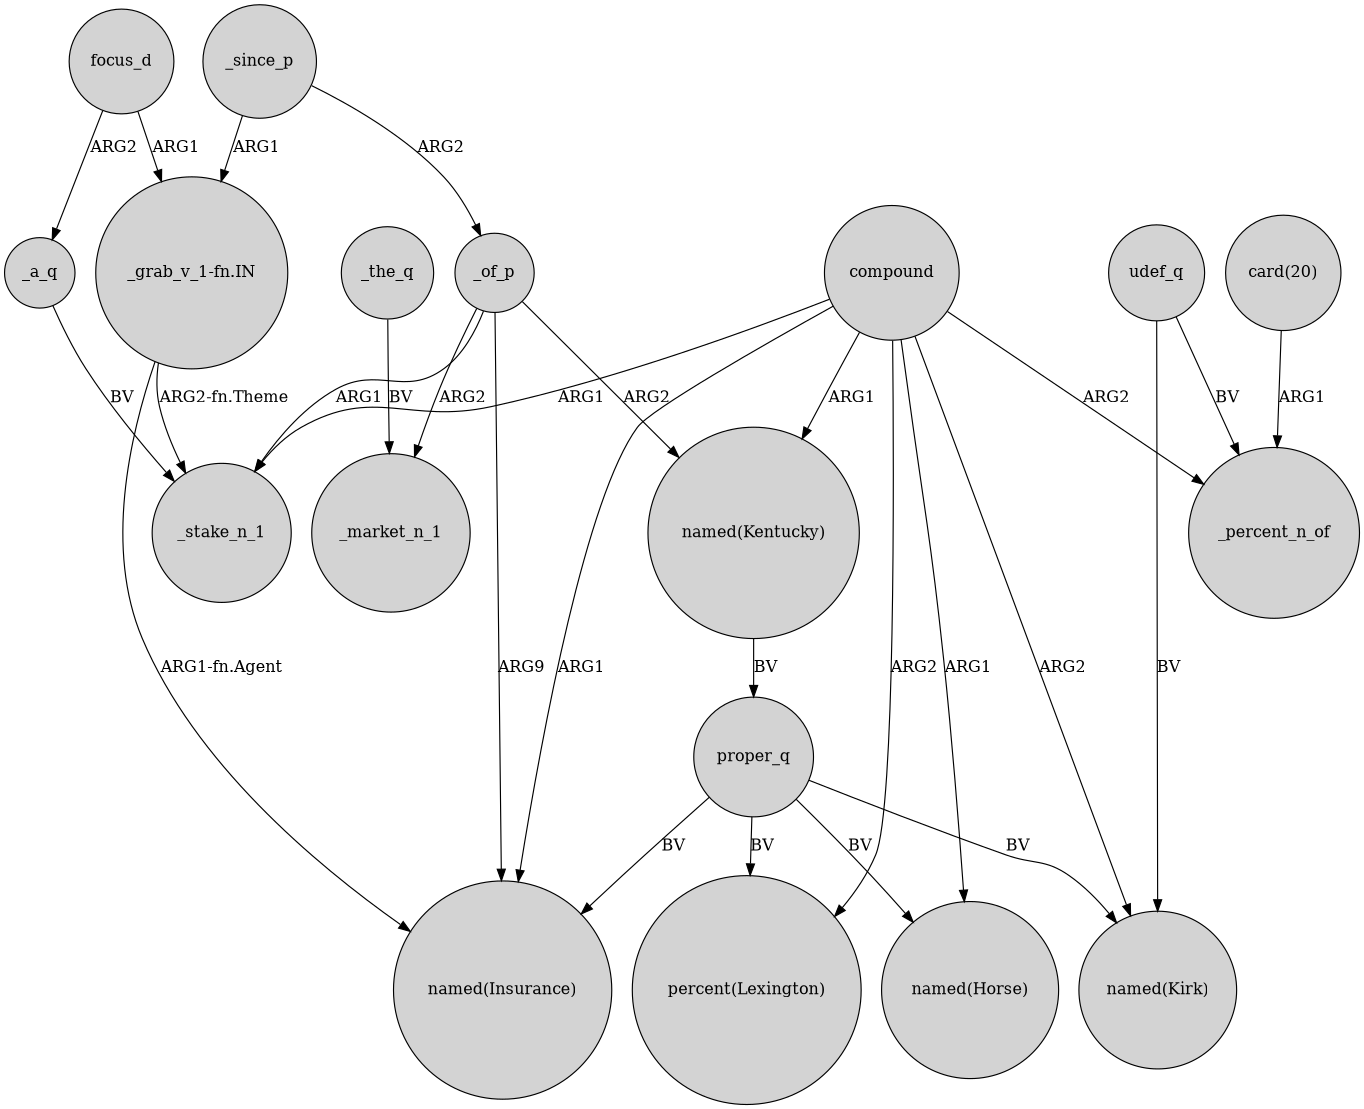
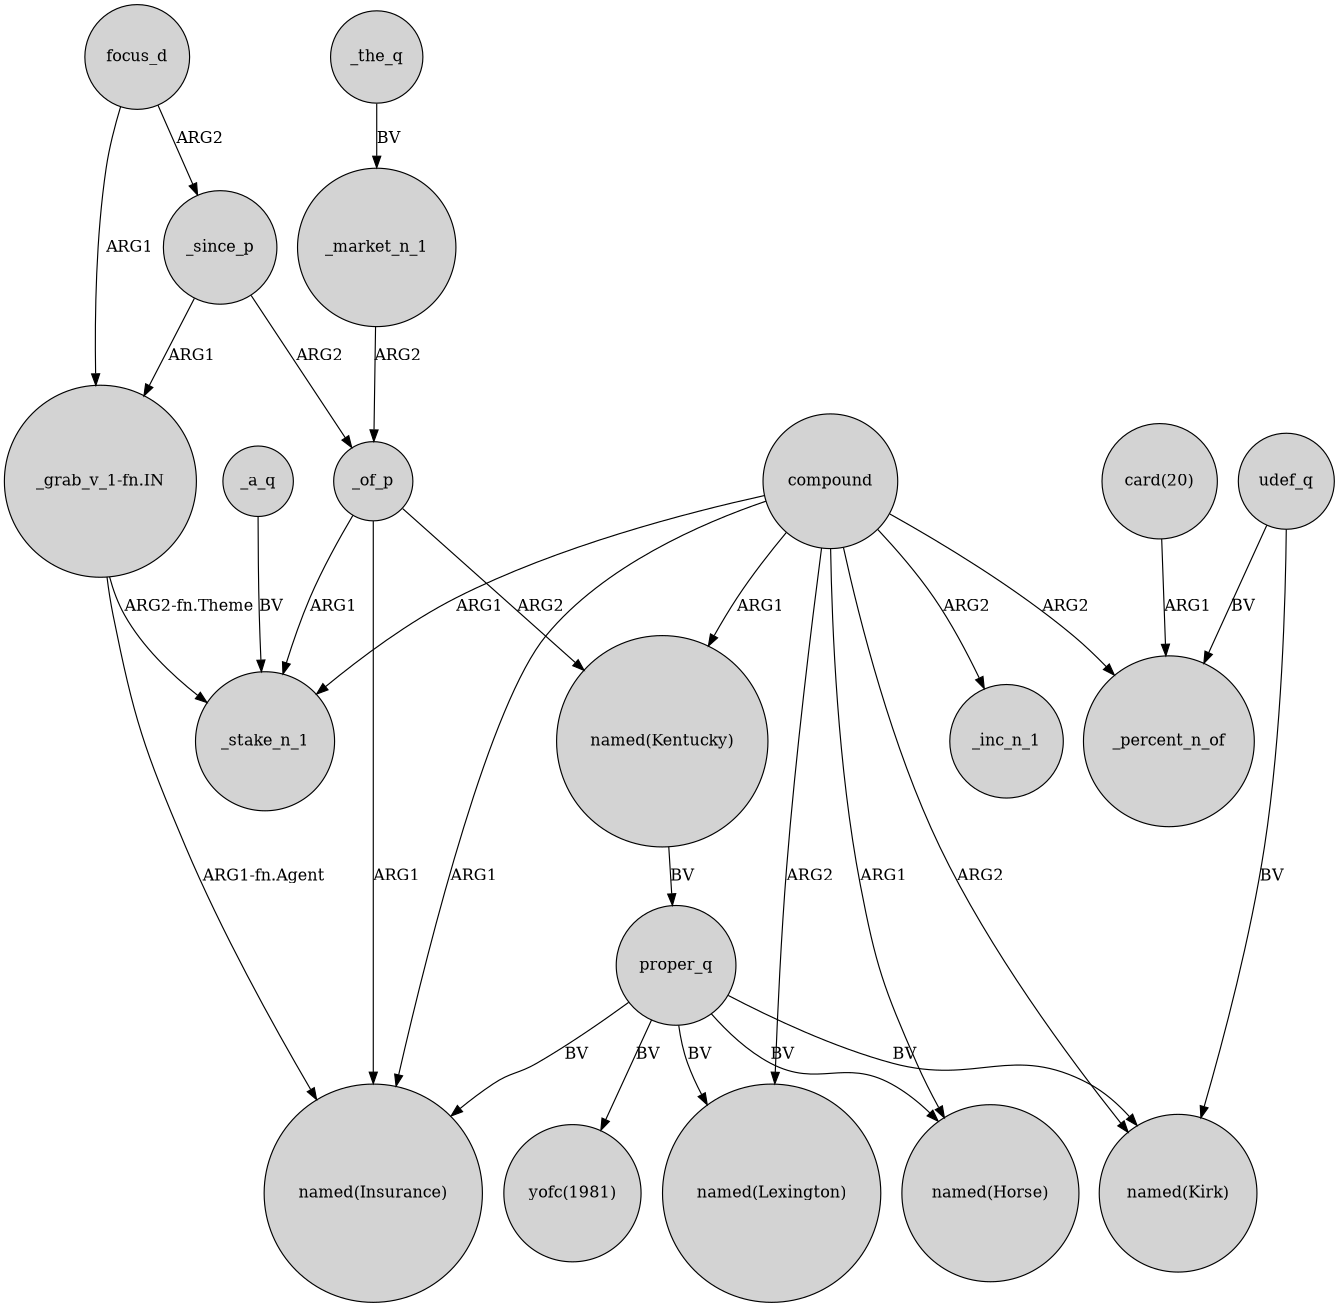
edge "focus_d" -> "_a_q": now "focus_d" -> "_since_p"
edge "_of_p" -> "_market_n_1": reversed
edge "_of_p" -> "named(Insurance)": label "ARG9" -> "ARG1"
node "_inc_n_1": added
node "percent(Lexington)": label "percent(Lexington)" -> "named(Lexington)"
node "yofc(1981)": added
